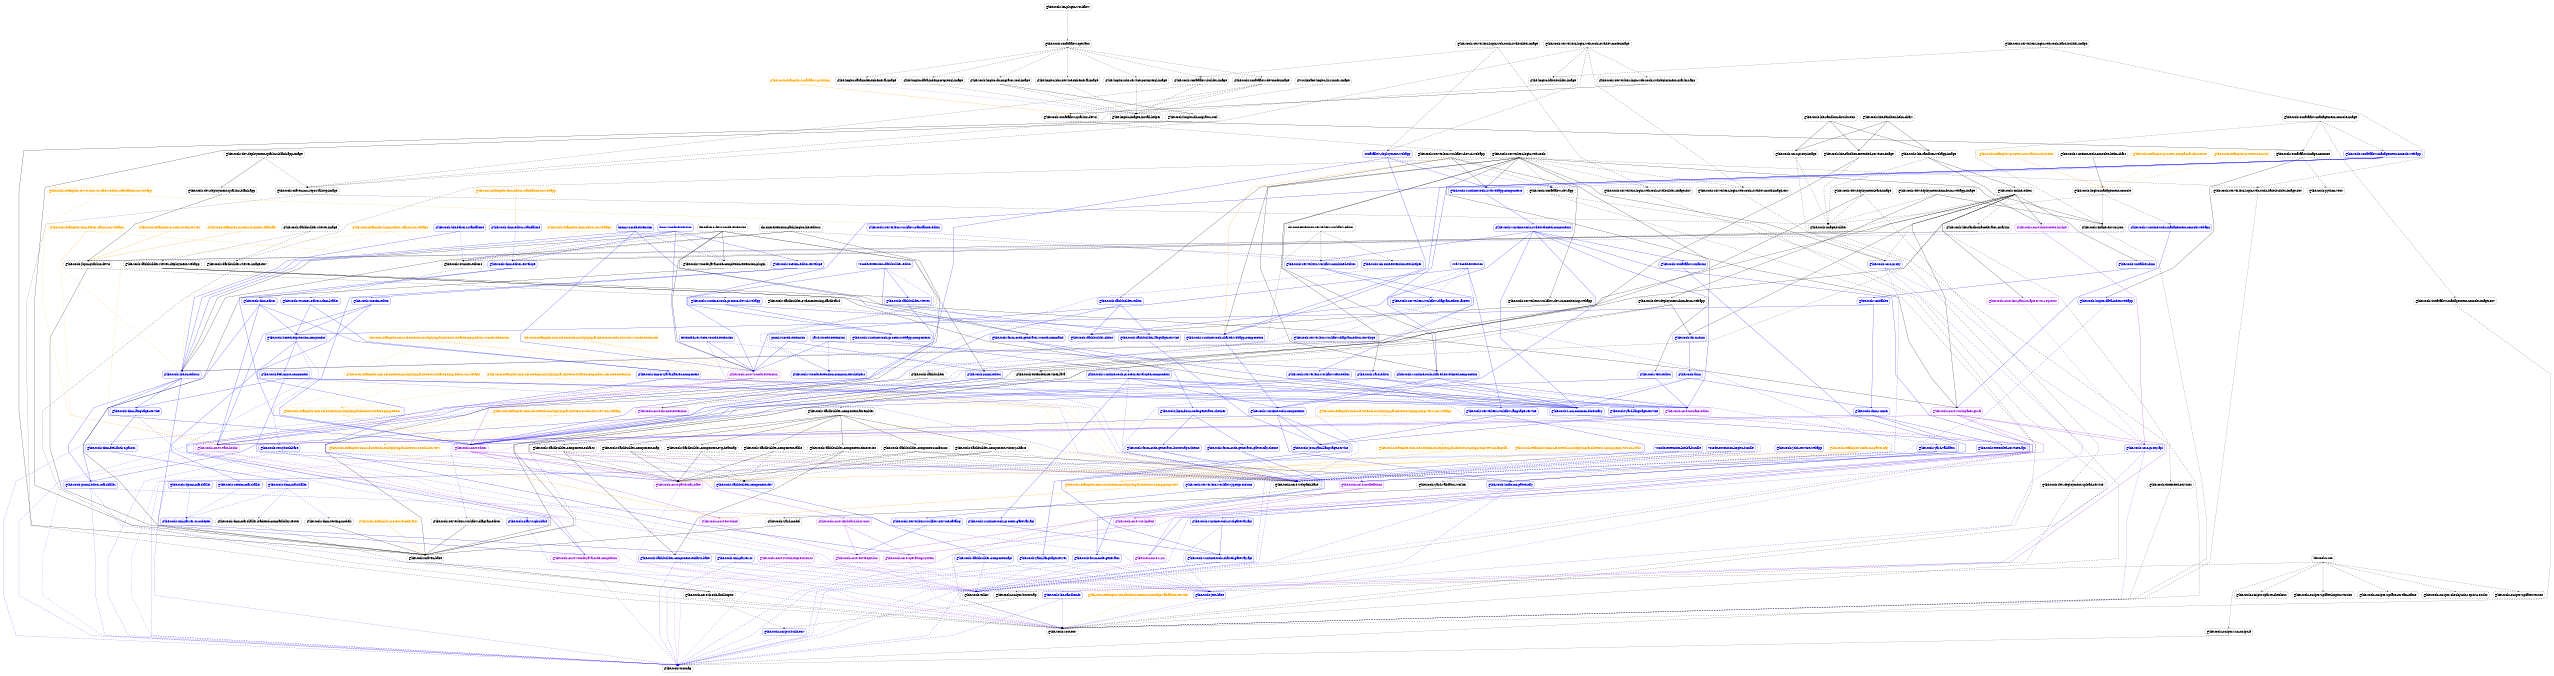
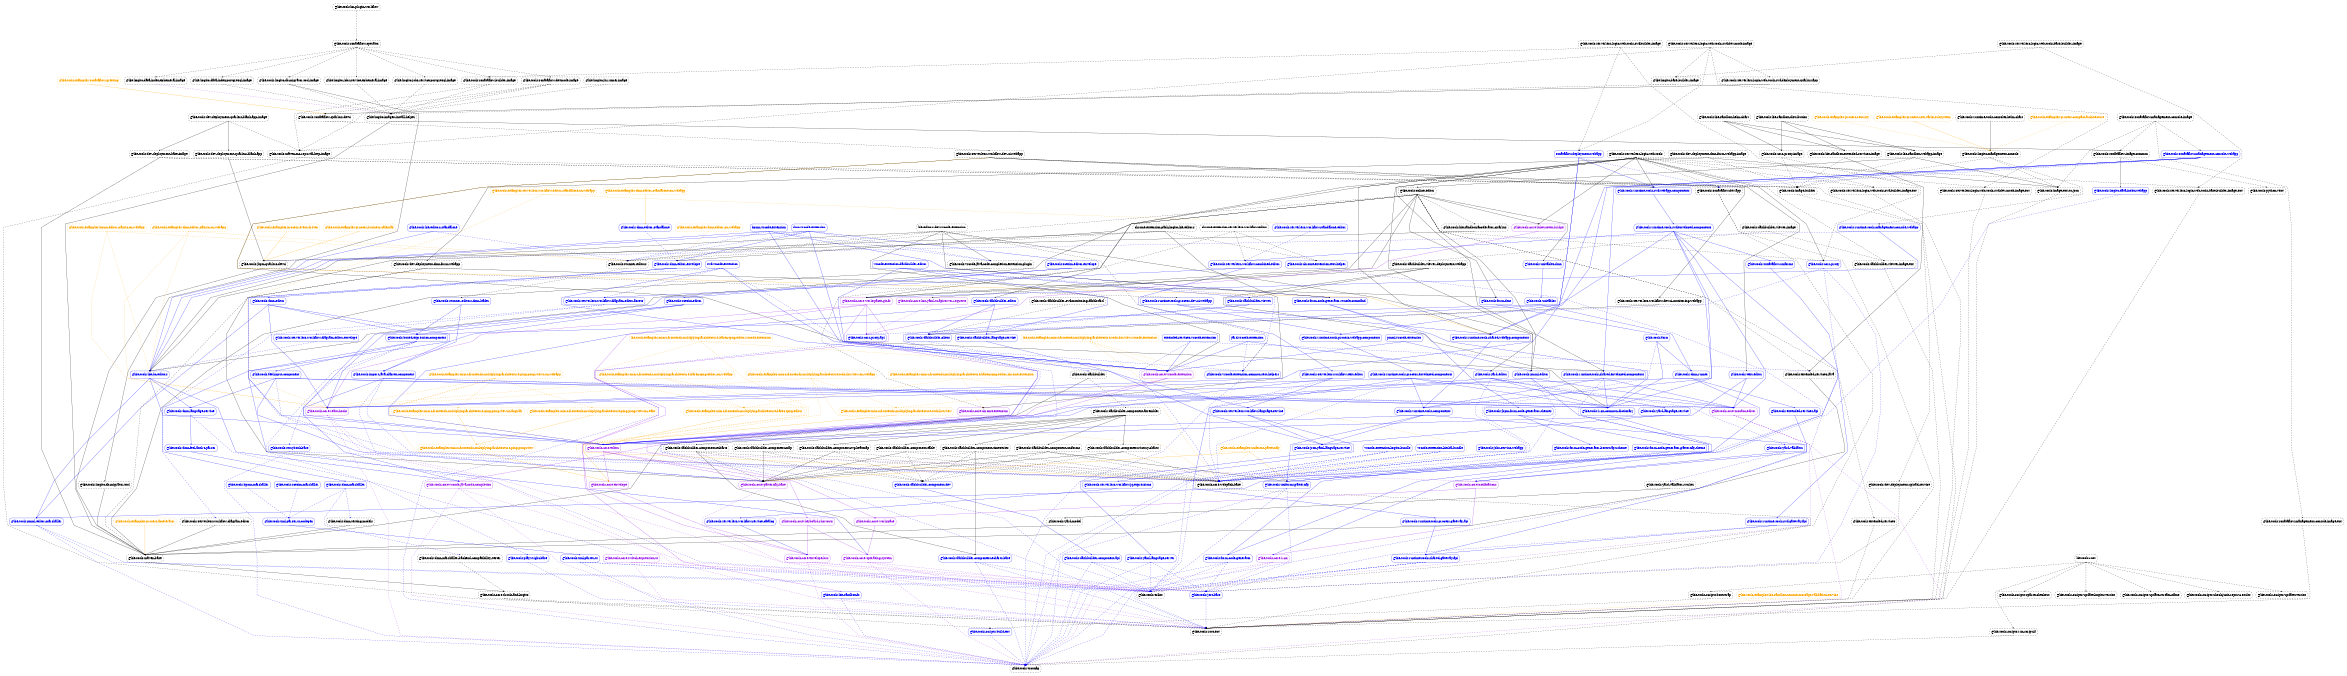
node "@workspace/kogito-jit-runner-image": label "@workspace/kogito-jit-runner-image" -> "@kie/kogito-jit-runner-image"
edge "@kie-tools/dev-deployment-quarkus-blank-app-image" -> "@kie-tools/dev-deployment-base-image": added
edge "@kie-tools-core/editor" -> "@kie-tools-core/notifications": style solid -> dashed
